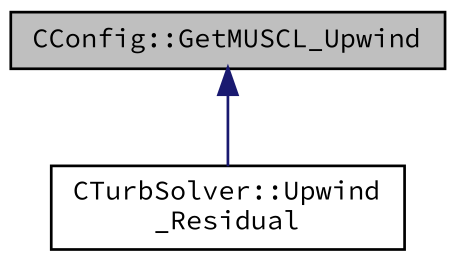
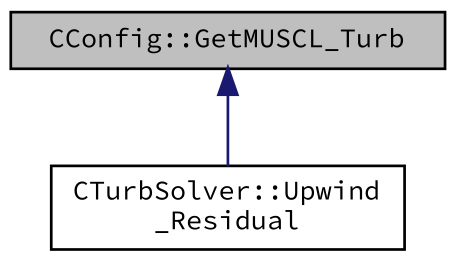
node "CConfig::GetMUSCL_Upwind": label "CConfig::GetMUSCL_Upwind" -> "CConfig::GetMUSCL_Turb"
